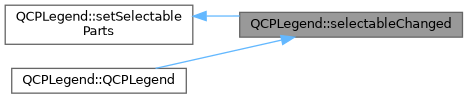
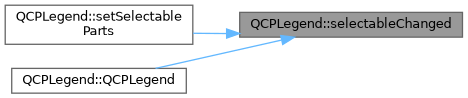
edge "QCPLegend::selectableChanged" -> "QCPLegend::setSelectable Parts": reversed
